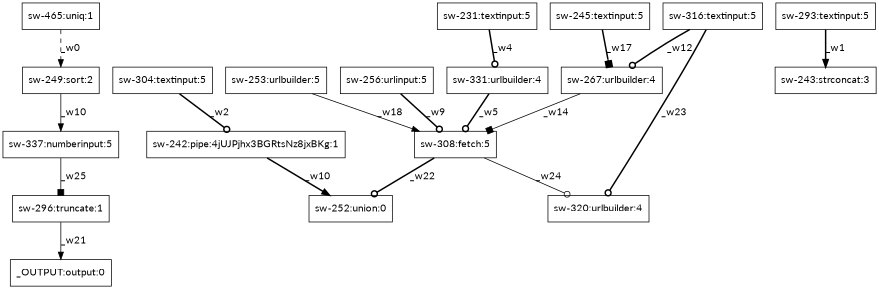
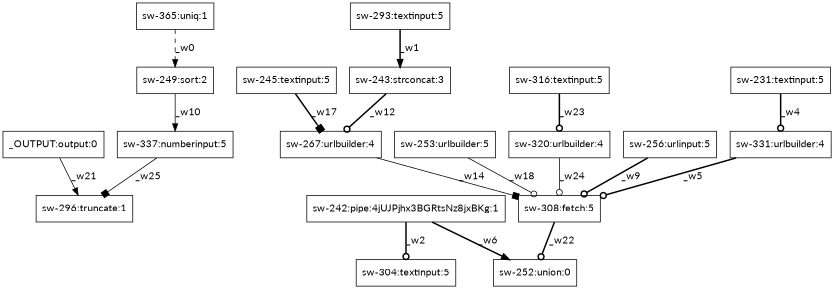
node "sw-465:uniq:1": label "sw-465:uniq:1" -> "sw-365:uniq:1"
edge "sw-316:textinput:5" -> "sw-267:urlbuilder:4": now "sw-243:strconcat:3" -> "sw-267:urlbuilder:4"
edge "sw-304:textinput:5" -> "sw-242:pipe:4jUJPjhx3BGRtsNz8jxBKg:1": reversed
edge "sw-253:urlbuilder:5" -> "sw-308:fetch:5": arrowhead normal -> odot
edge "sw-308:fetch:5" -> "sw-320:urlbuilder:4": reversed
edge "sw-242:pipe:4jUJPjhx3BGRtsNz8jxBKg:1" -> "sw-252:union:0": label "_w10" -> "_w6"
edge "sw-296:truncate:1" -> "_OUTPUT:output:0": reversed
